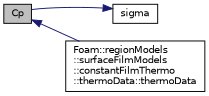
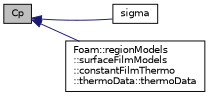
edge "Cp" -> "sigma": reversed
